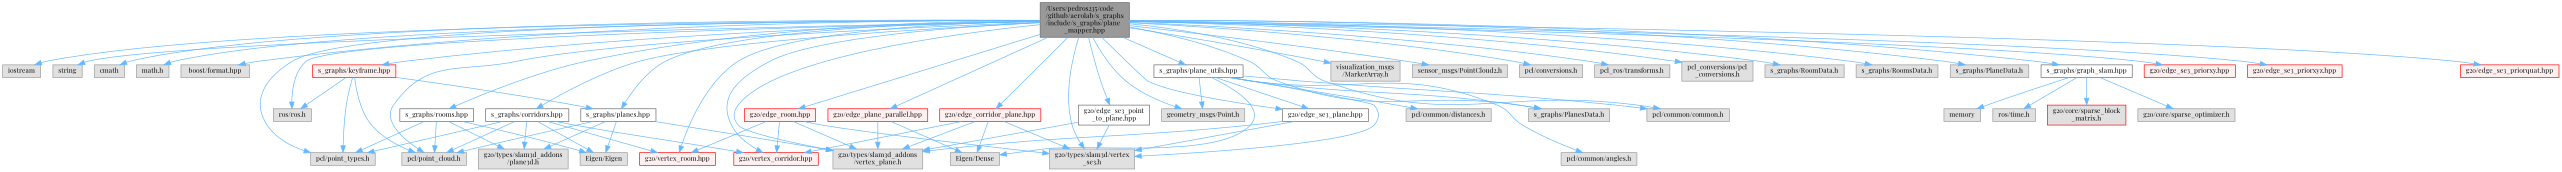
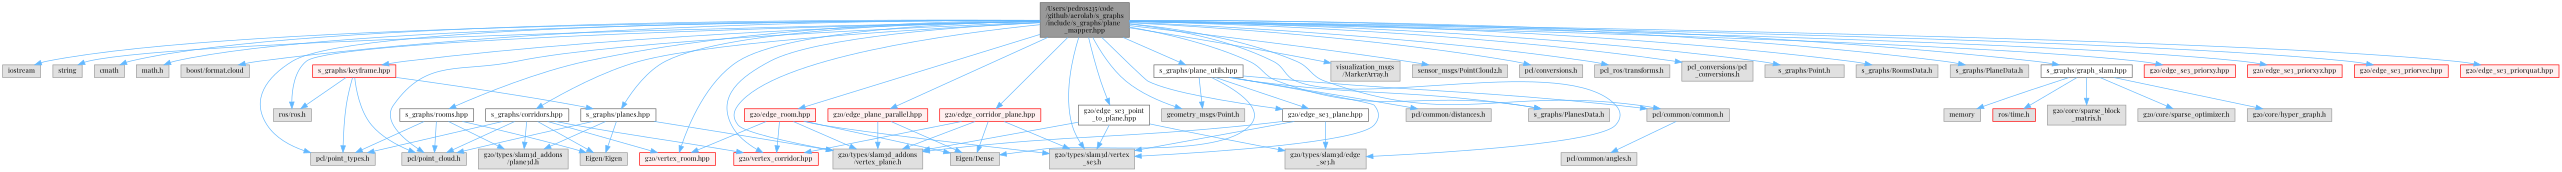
node "boost/format.hpp": label "boost/format.hpp" -> "boost/format.cloud"
node "s_graphs/RoomData.h": label "s_graphs/RoomData.h" -> "s_graphs/Point.h"
node "g2o/edge_se3_priorvec.hpp": added
edge "s_graphs/plane_utils.hpp" -> "pcl/common/angles.h": now "pcl/common/common.h" -> "pcl/common/angles.h"
node "ros/time.h": color grey60 -> red
node "g2o/core/sparse_block _matrix.h": color red -> grey60
node "g2o/core/hyper_graph.h": added
edge "g2o/edge_room.hpp" -> "Eigen/Dense": added
node "g2o/types/slam3d/edge _se3.h": added
